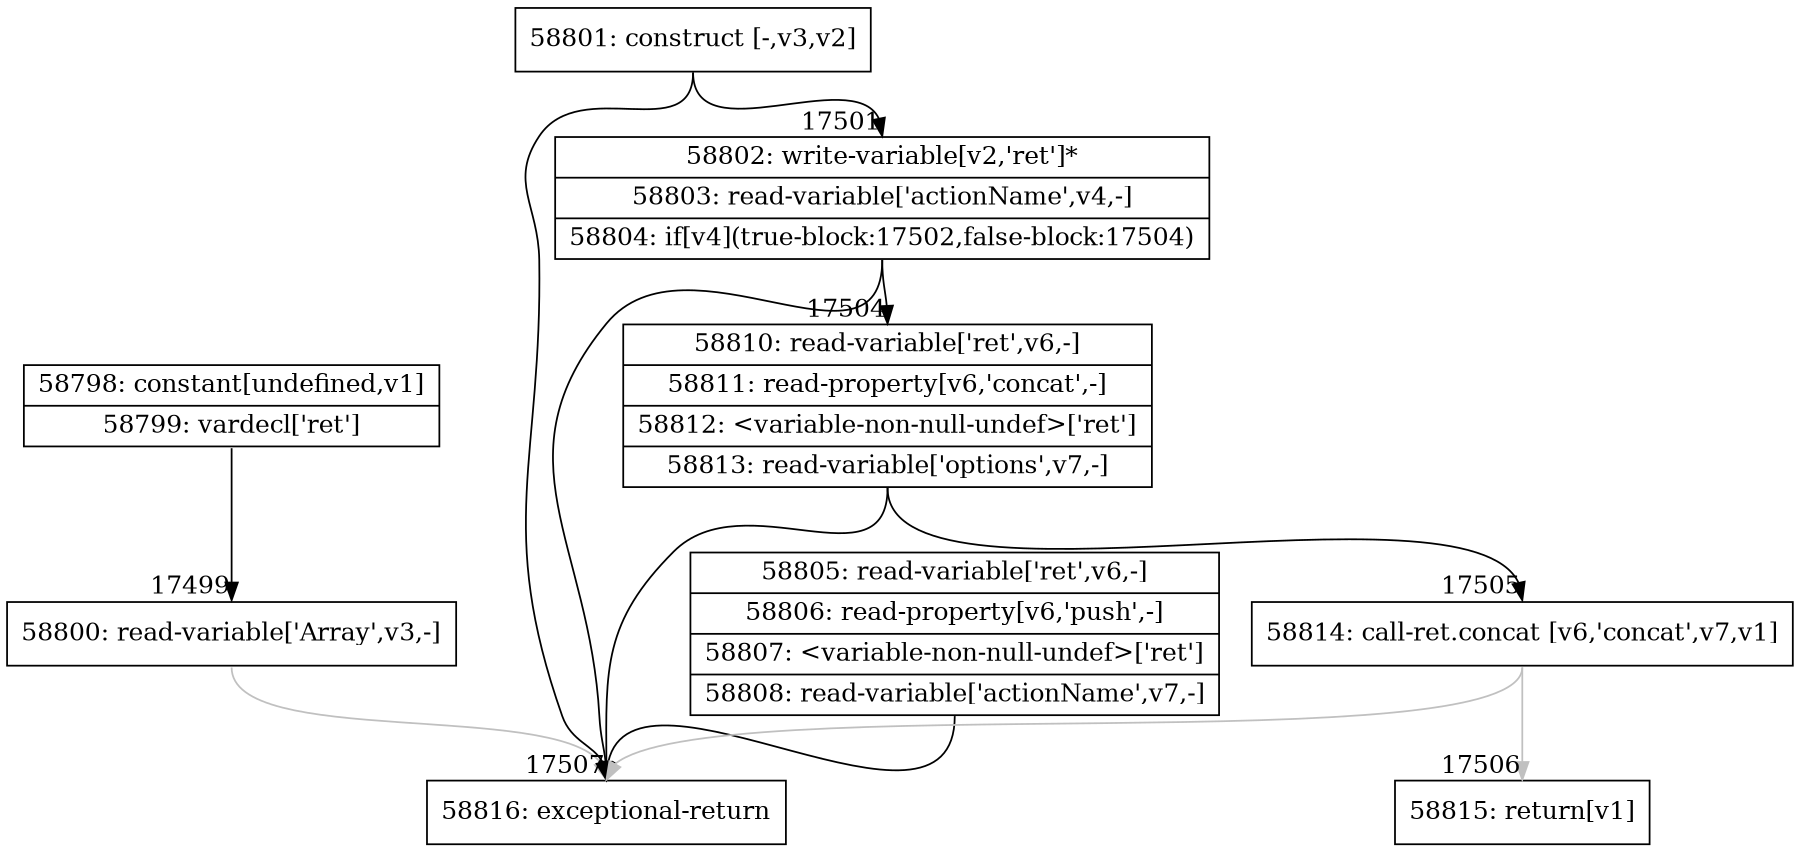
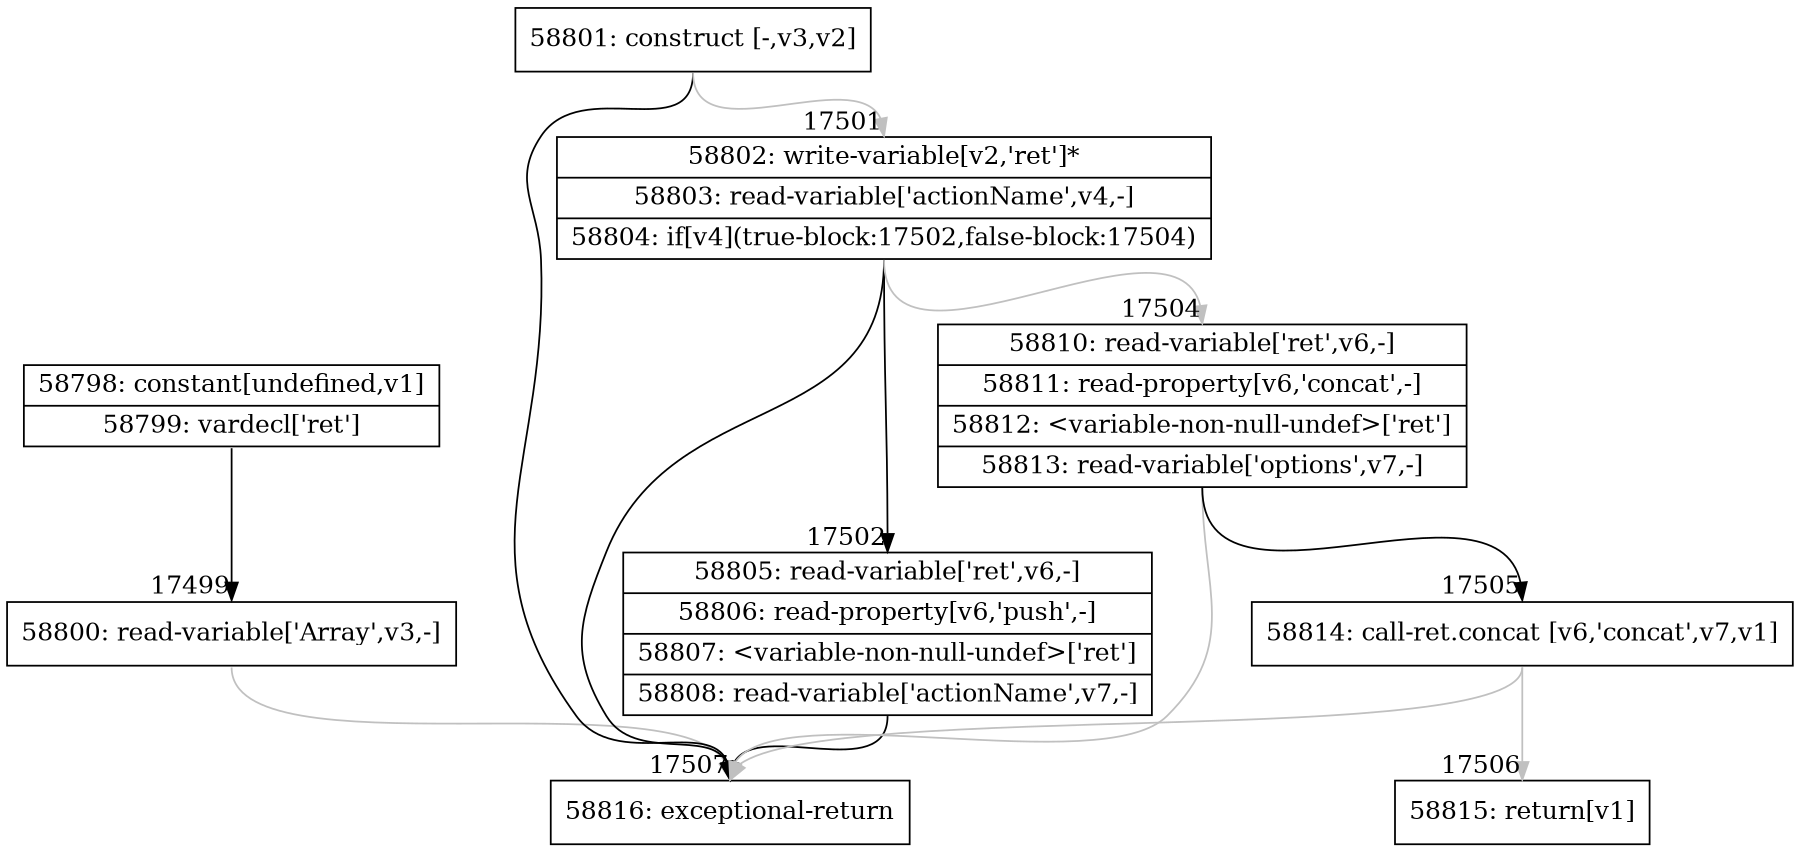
edge "58801: construct [-,v3,v2]" -> "58802: write-variable[v2,'ret']*": color black -> gray
edge "58802: write-variable[v2,'ret']*" -> "58810: read-variable['ret',v6,-]": color black -> gray
edge "58802: write-variable[v2,'ret']*" -> "58805: read-variable['ret',v6,-]": added
edge "58810: read-variable['ret',v6,-]" -> "58816: exceptional-return": color black -> gray
